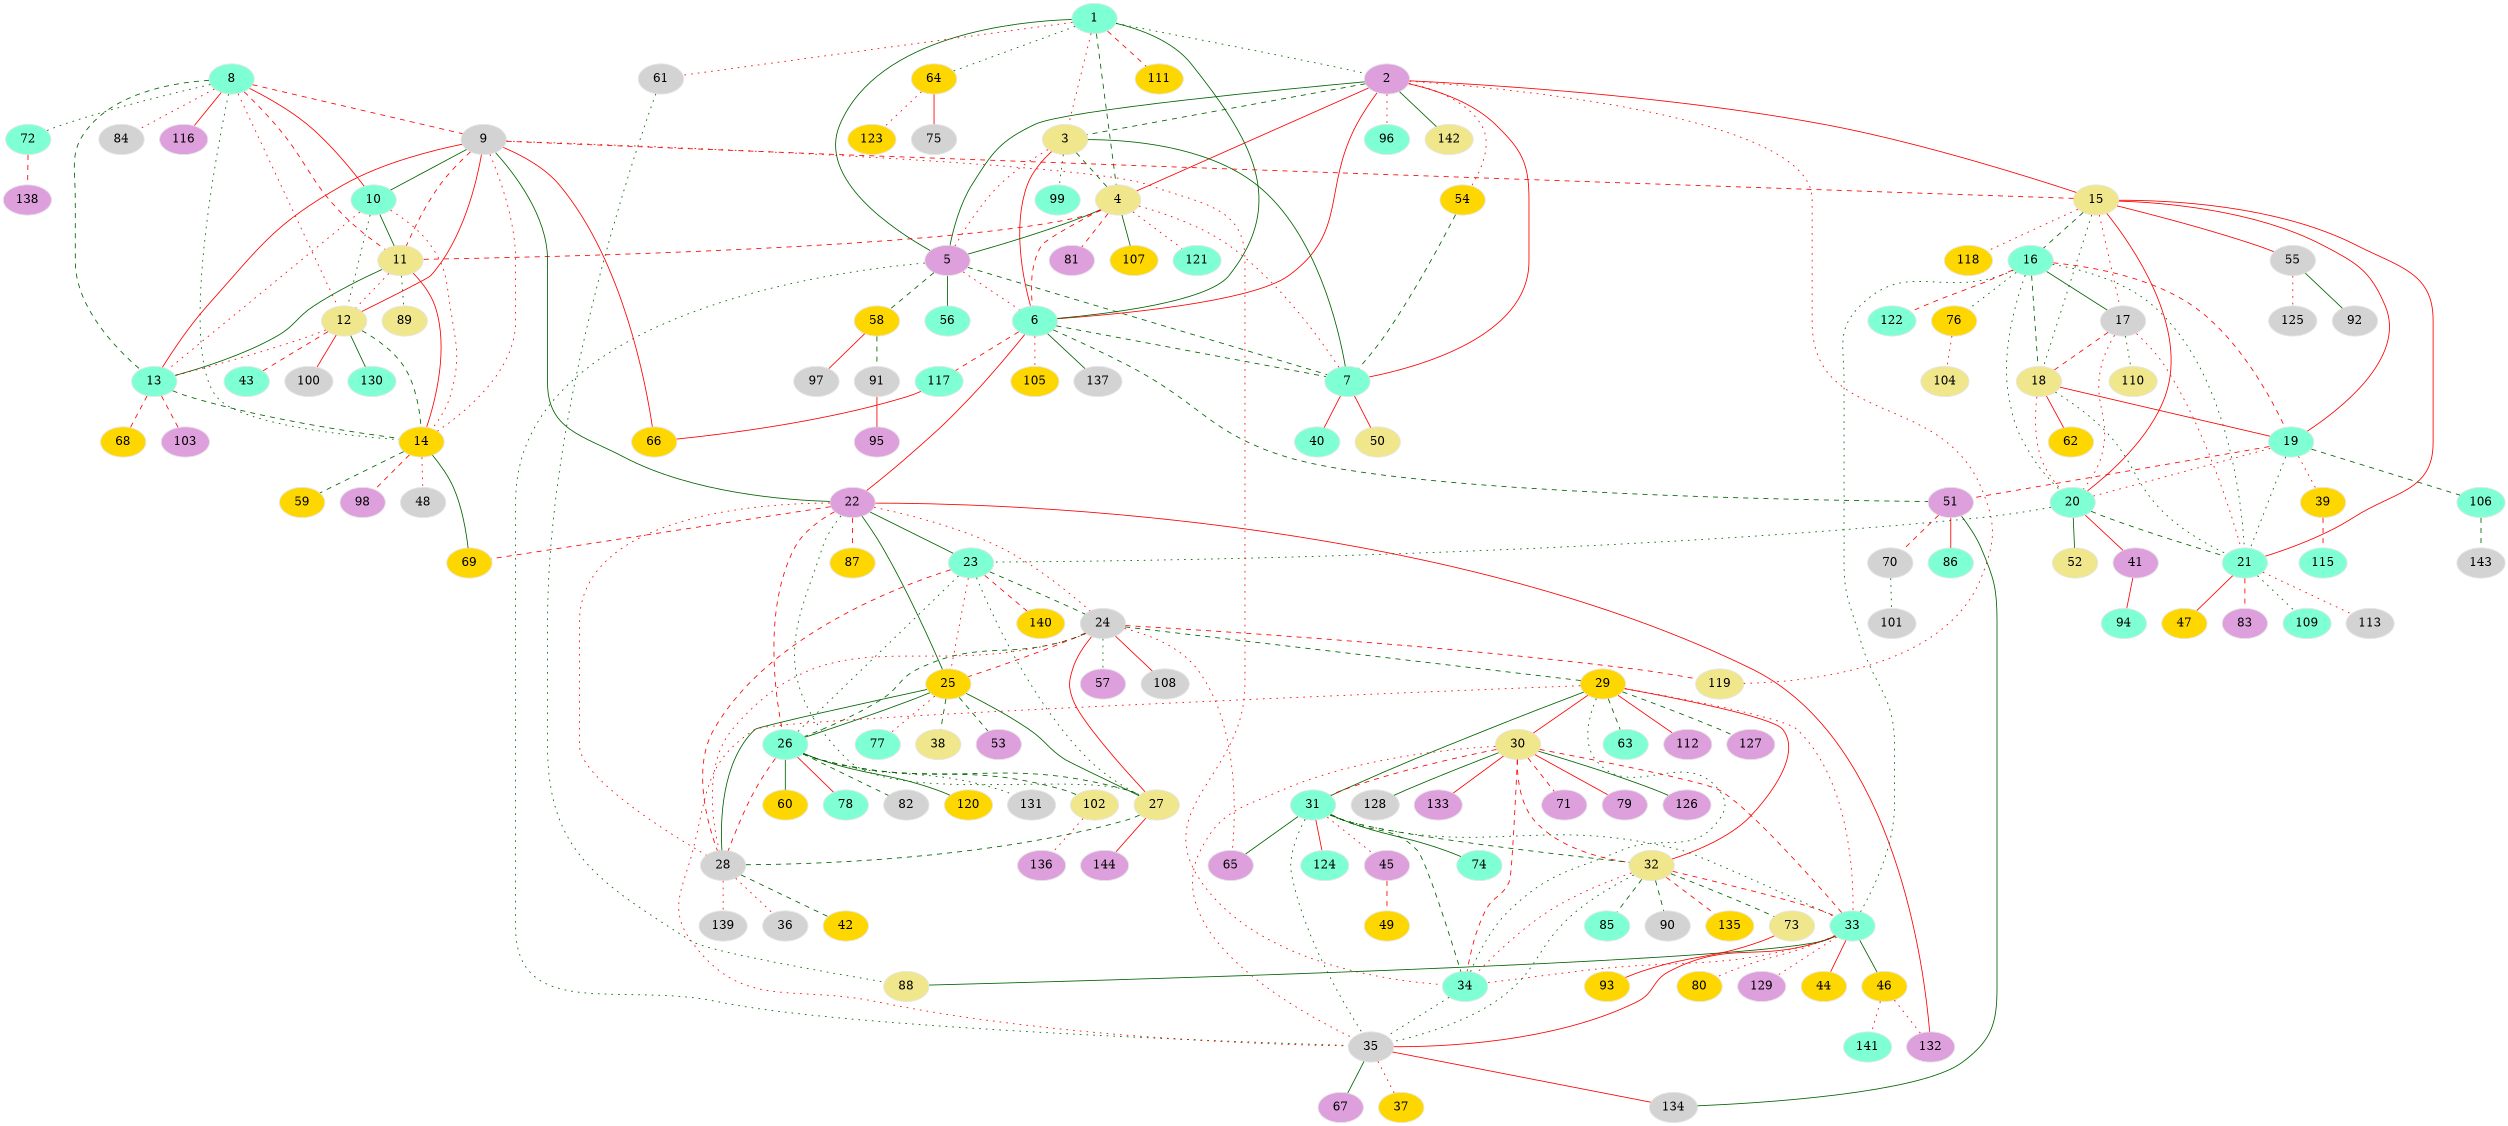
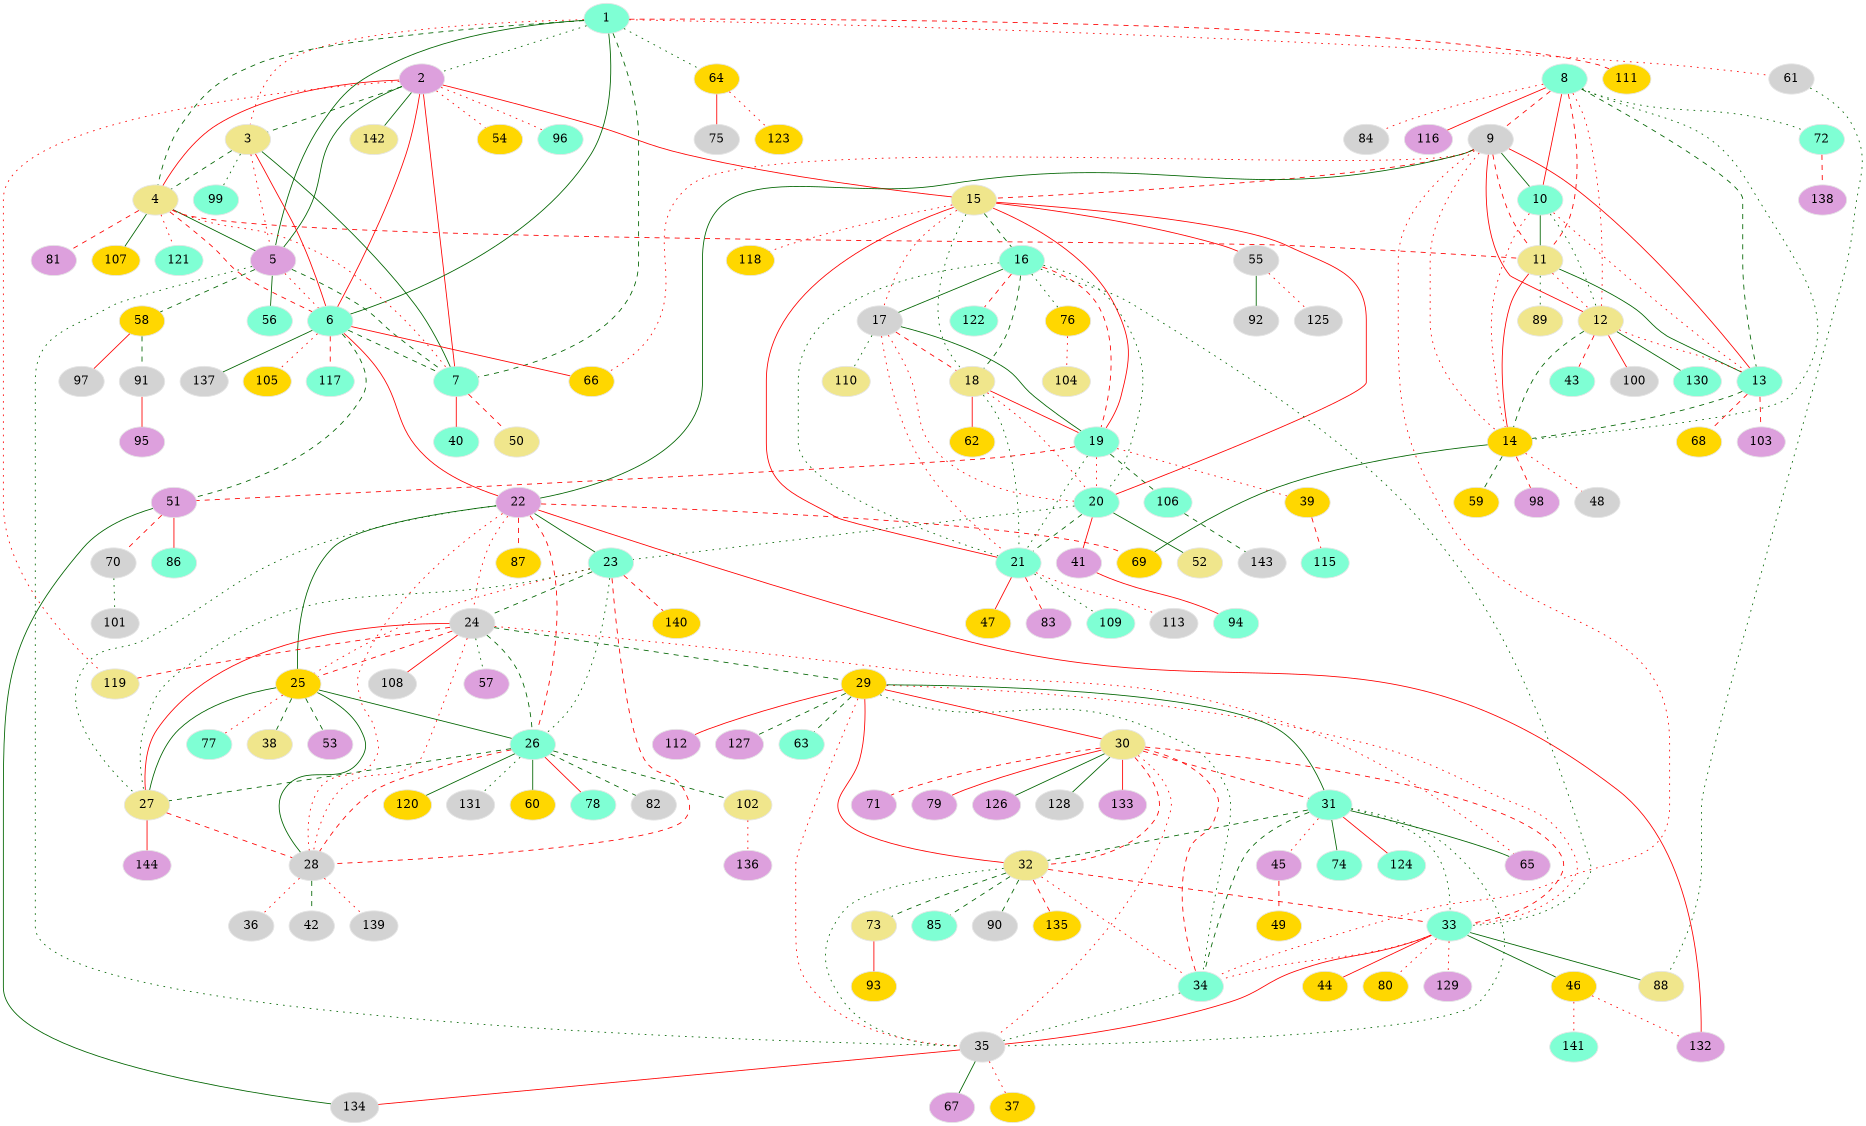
edge "9" -- "66": style solid -> dotted
edge "54" -- "7": now "1" -- "7"
edge "17" -- "19": added
edge "7" -- "50": style solid -> dashed
edge "117" -- "66": now "6" -- "66"
edge "27" -- "28": color darkgreen -> red
node "42": fillcolor gold -> lightgrey
